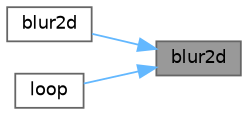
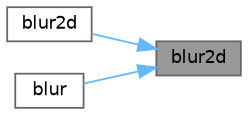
node "loop": label "loop" -> "blur"
